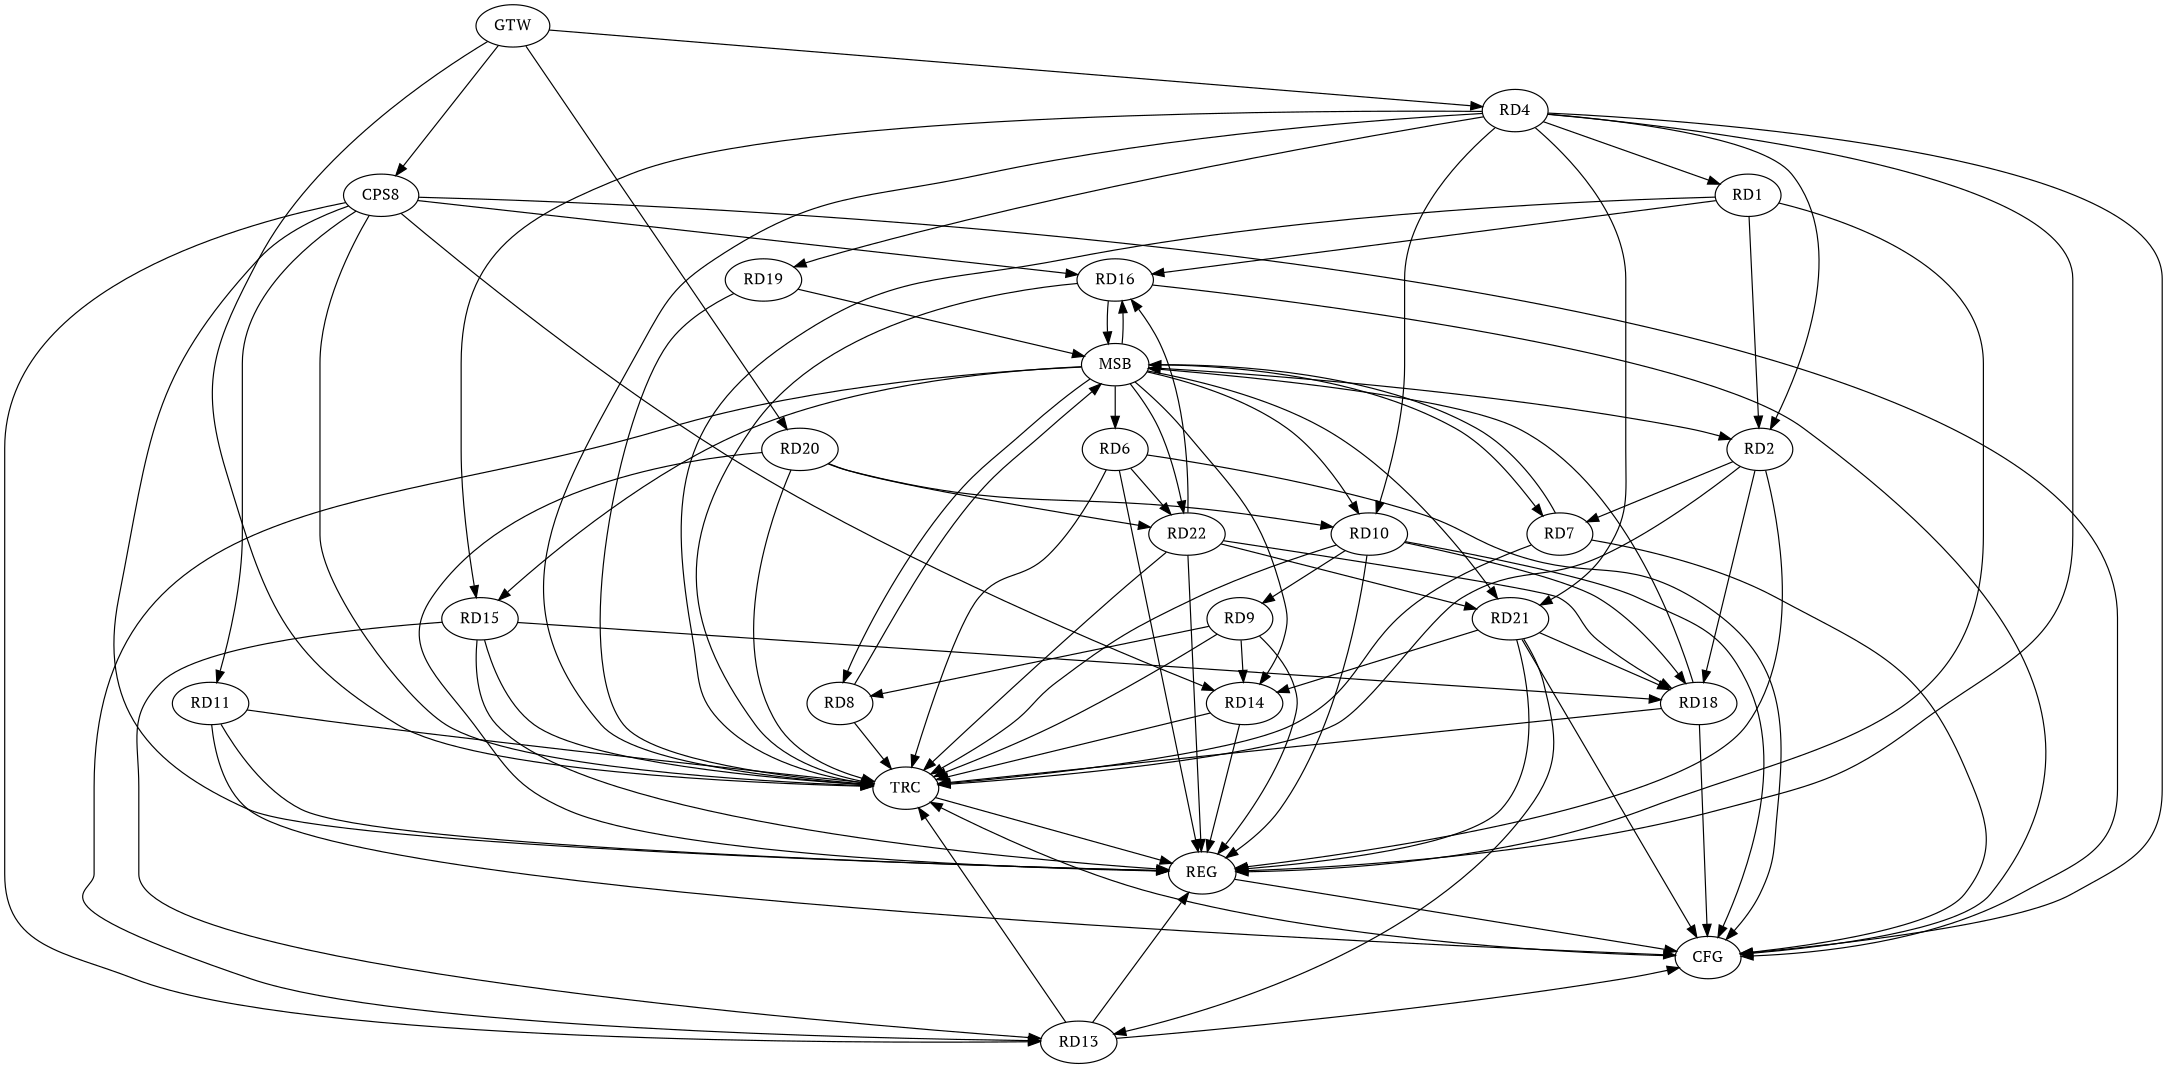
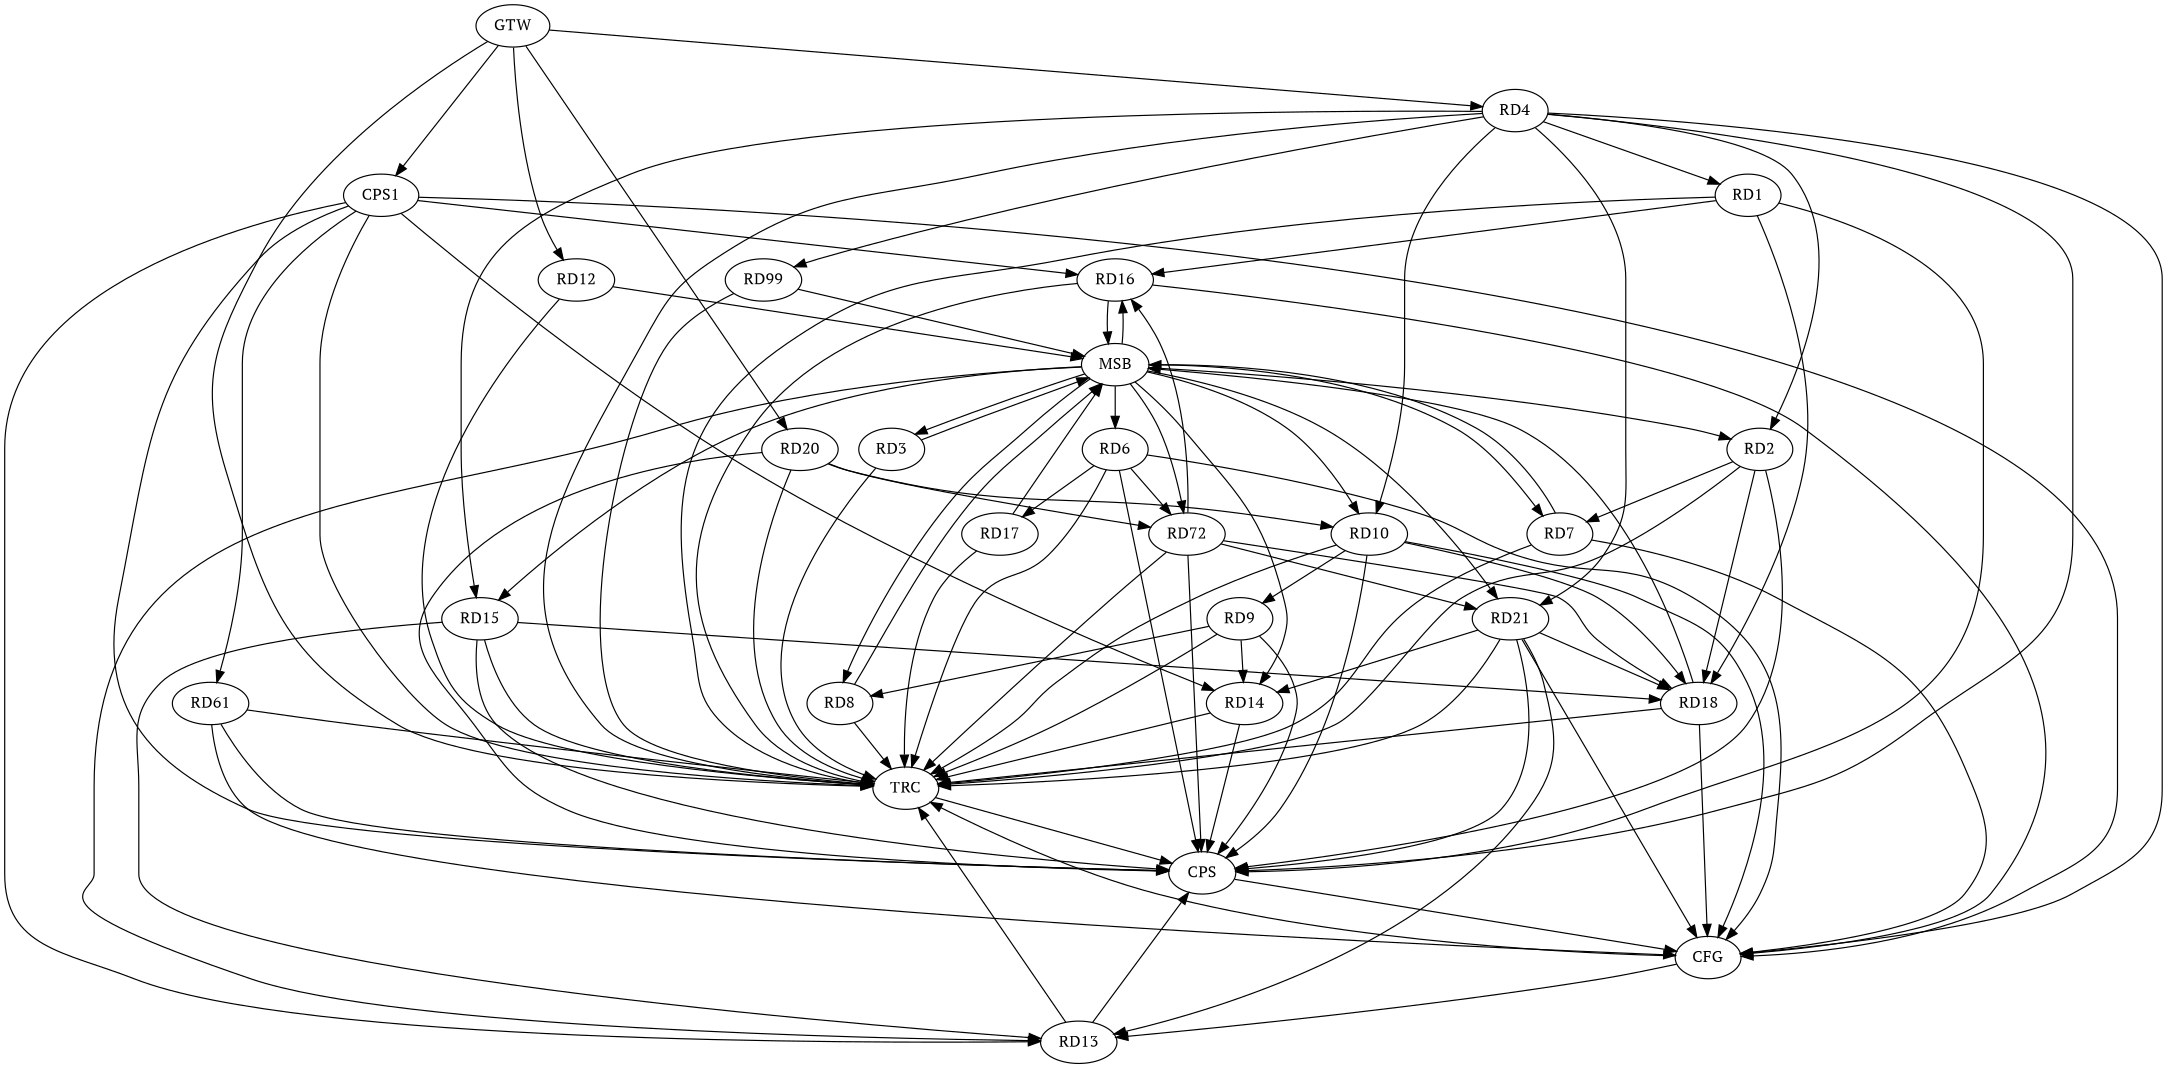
node "CPS8": label "CPS8" -> "CPS1"
node "RD12": added
node "RD19": label "RD19" -> "RD99"
edge "RD1" -> "RD2": now "RD1" -> "RD18"
node "RD3": added
node "RD17": added
node "RD22": label "RD22" -> "RD72"
node "RD11": label "RD11" -> "RD61"
edge "RD21" -> "TRC": added
node "REG": label "REG" -> "CPS"
edge "RD13" -> "CFG": reversed
